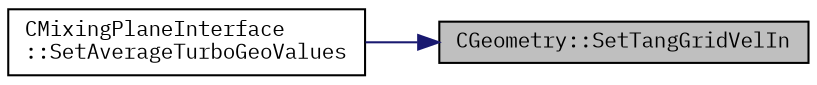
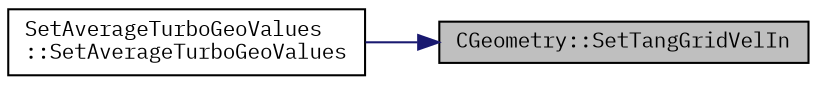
node "CMixingPlaneInterface ::SetAverageTurboGeoValues": label "CMixingPlaneInterface ::SetAverageTurboGeoValues" -> "SetAverageTurboGeoValues ::SetAverageTurboGeoValues"
